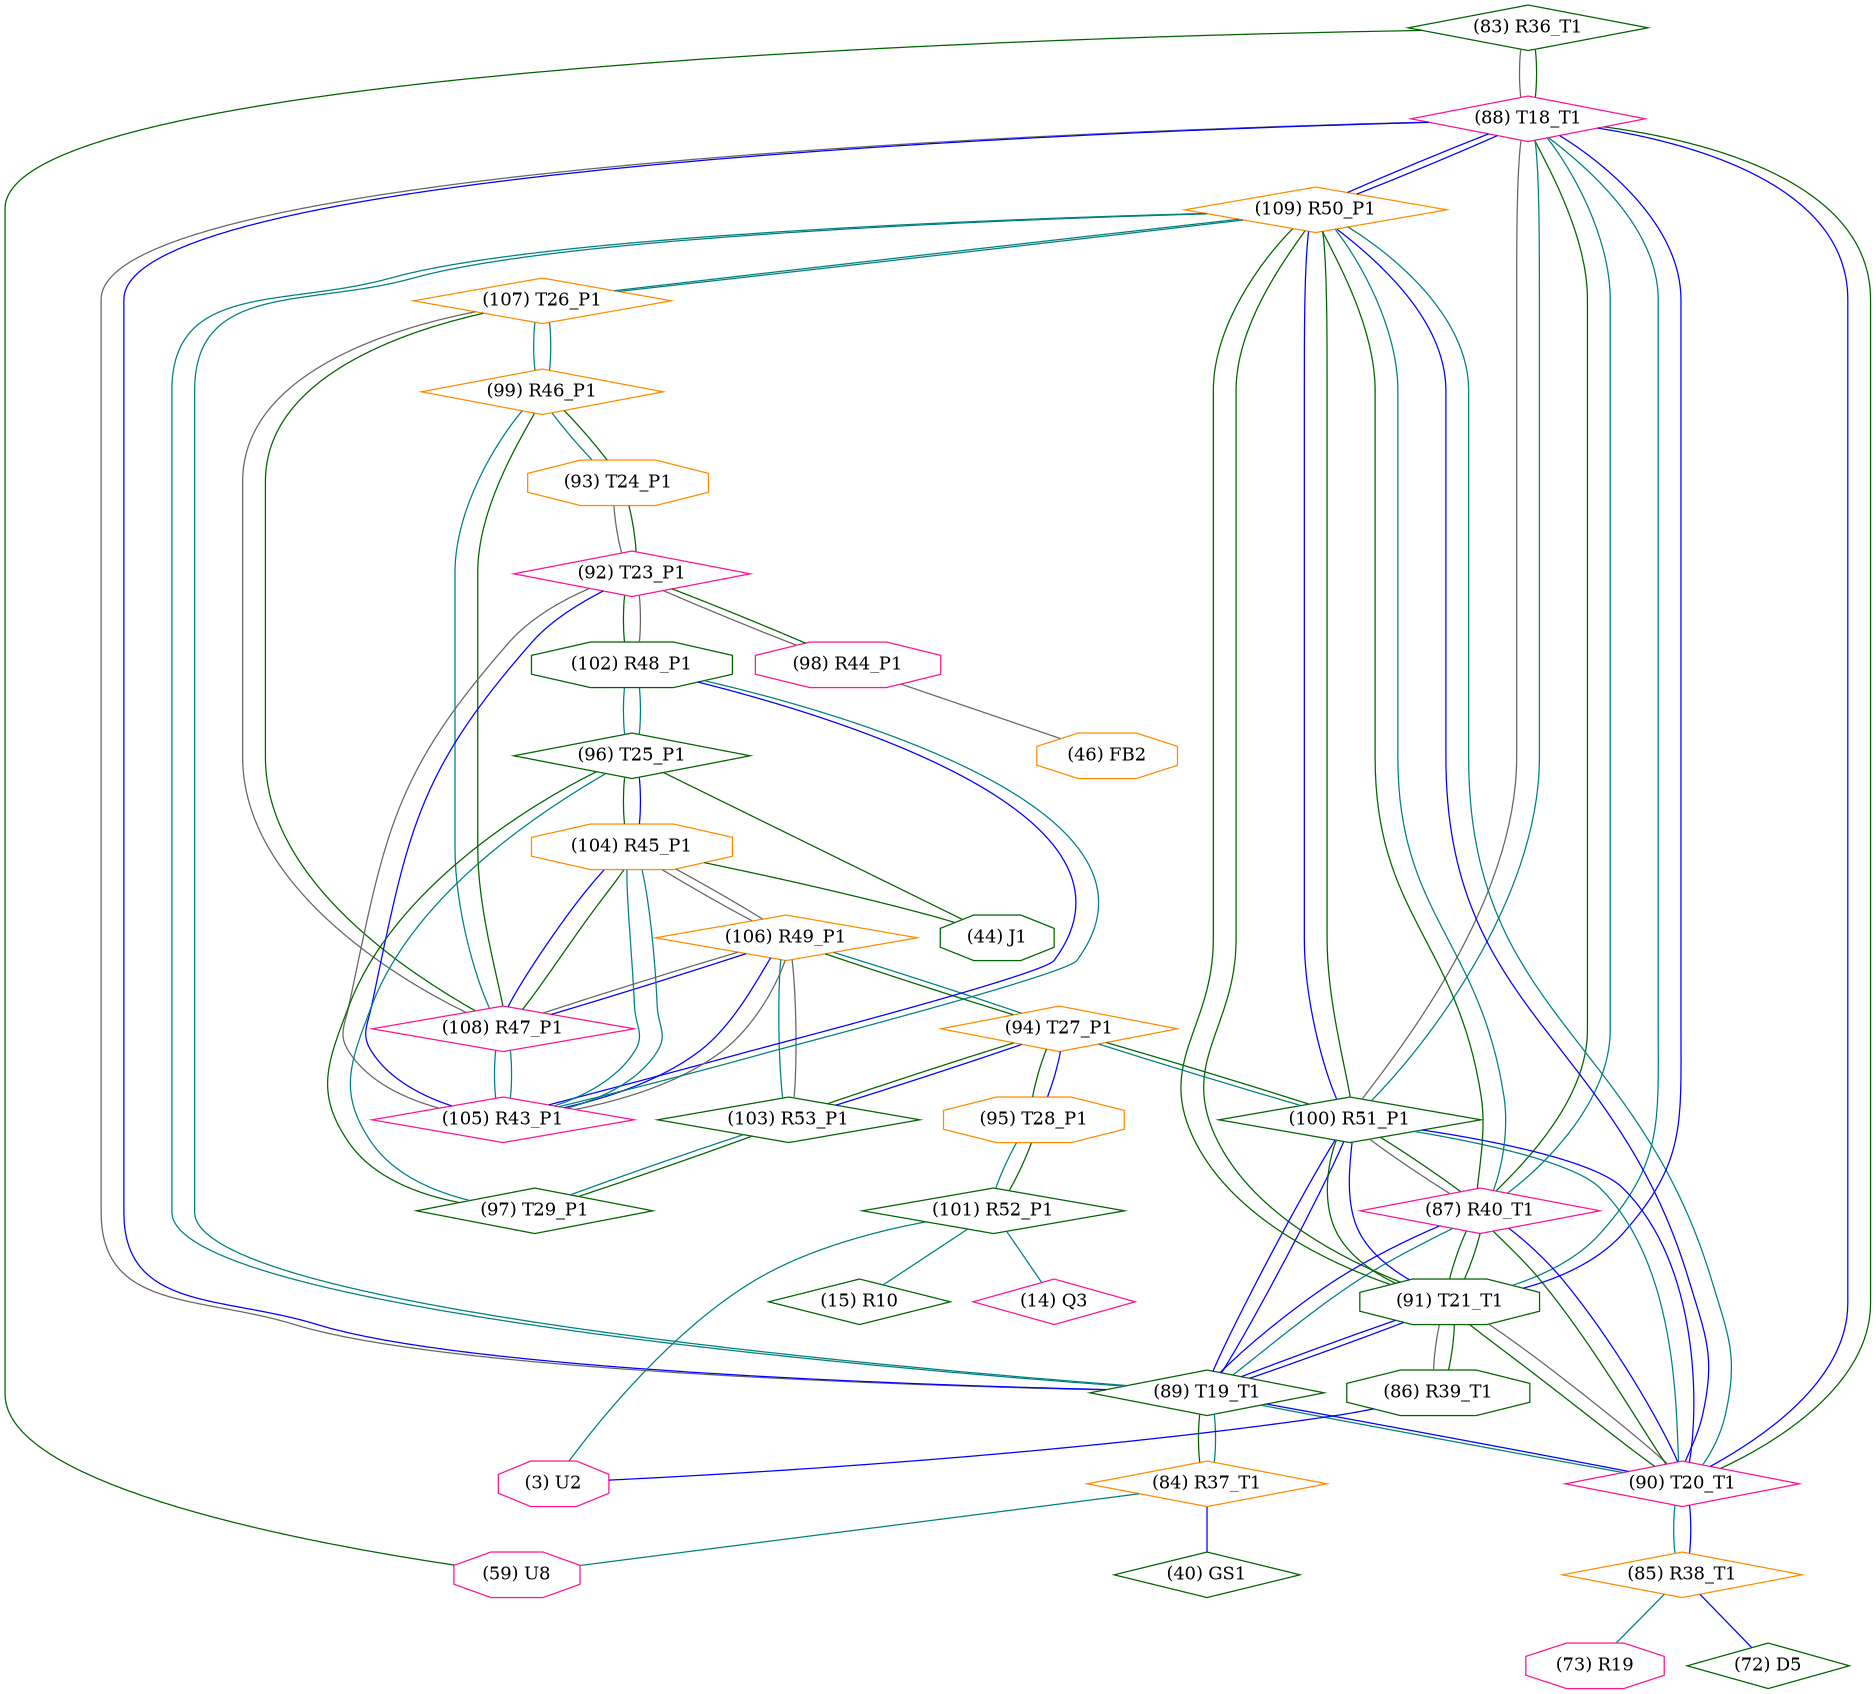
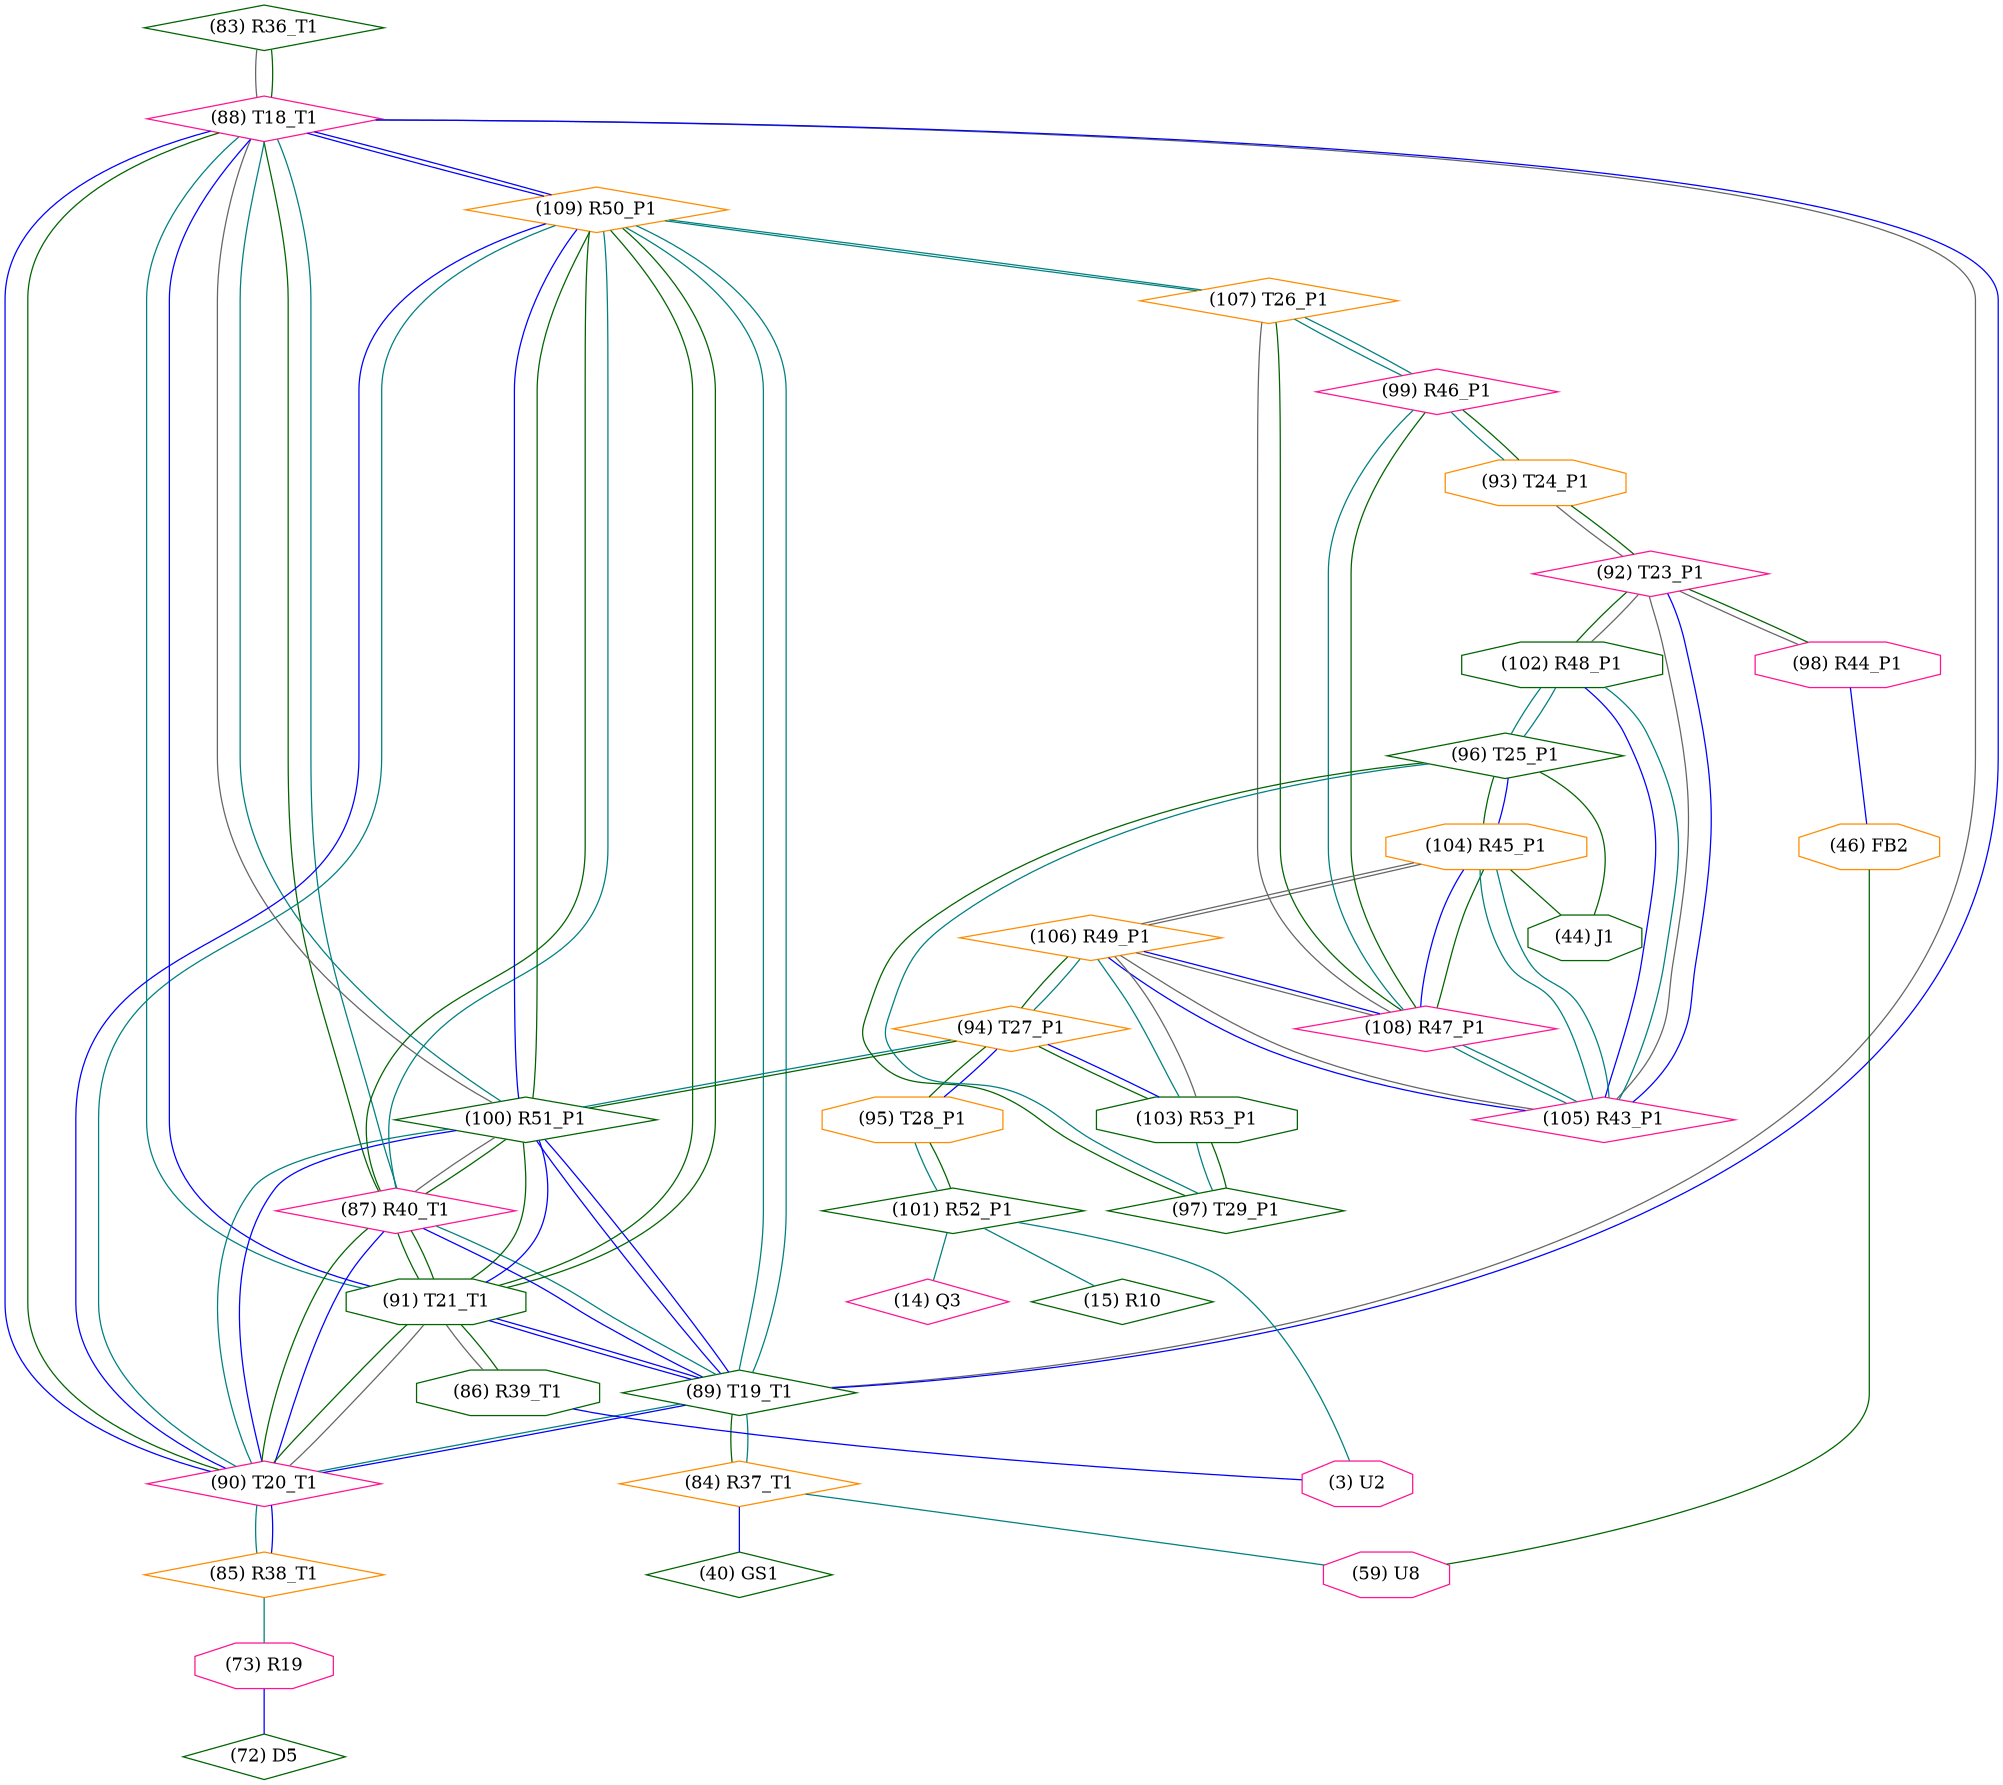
edge "(83) R36_T1" -- "(59) U8": now "(46) FB2" -- "(59) U8"
node "(99) R46_P1": color darkorange -> deeppink
edge "(98) R44_P1" -- "(46) FB2": color gray40 -> blue
node "(103) R53_P1": shape diamond -> octagon
edge "(85) R38_T1" -- "(72) D5": now "(73) R19" -- "(72) D5"
